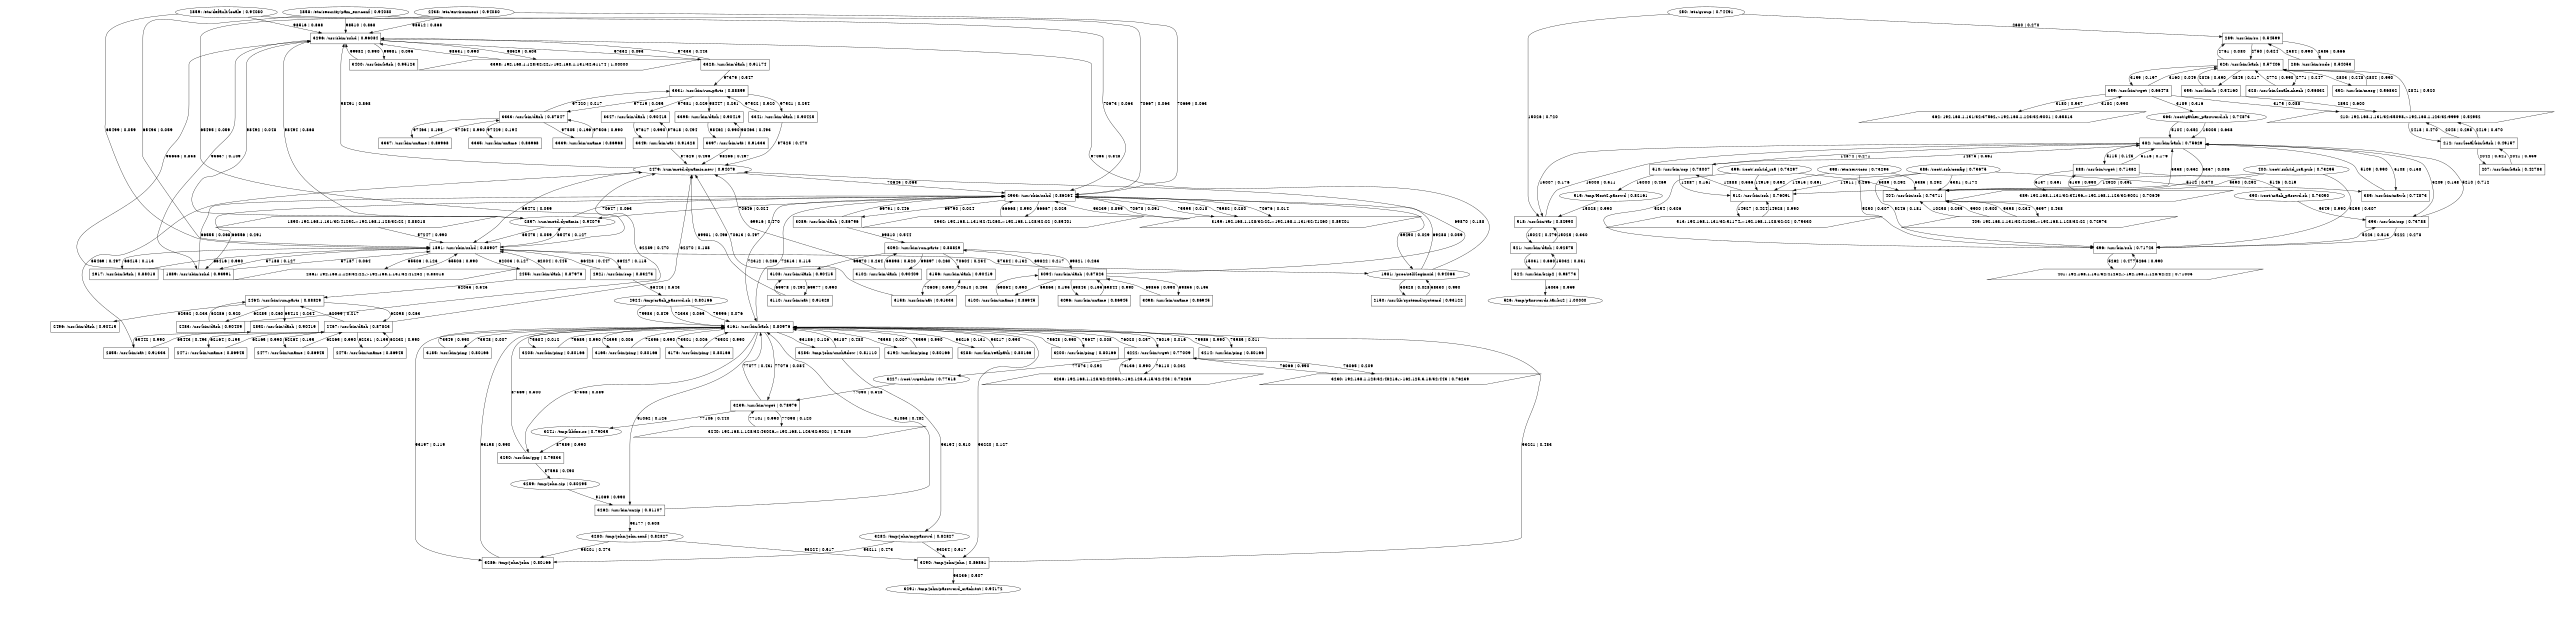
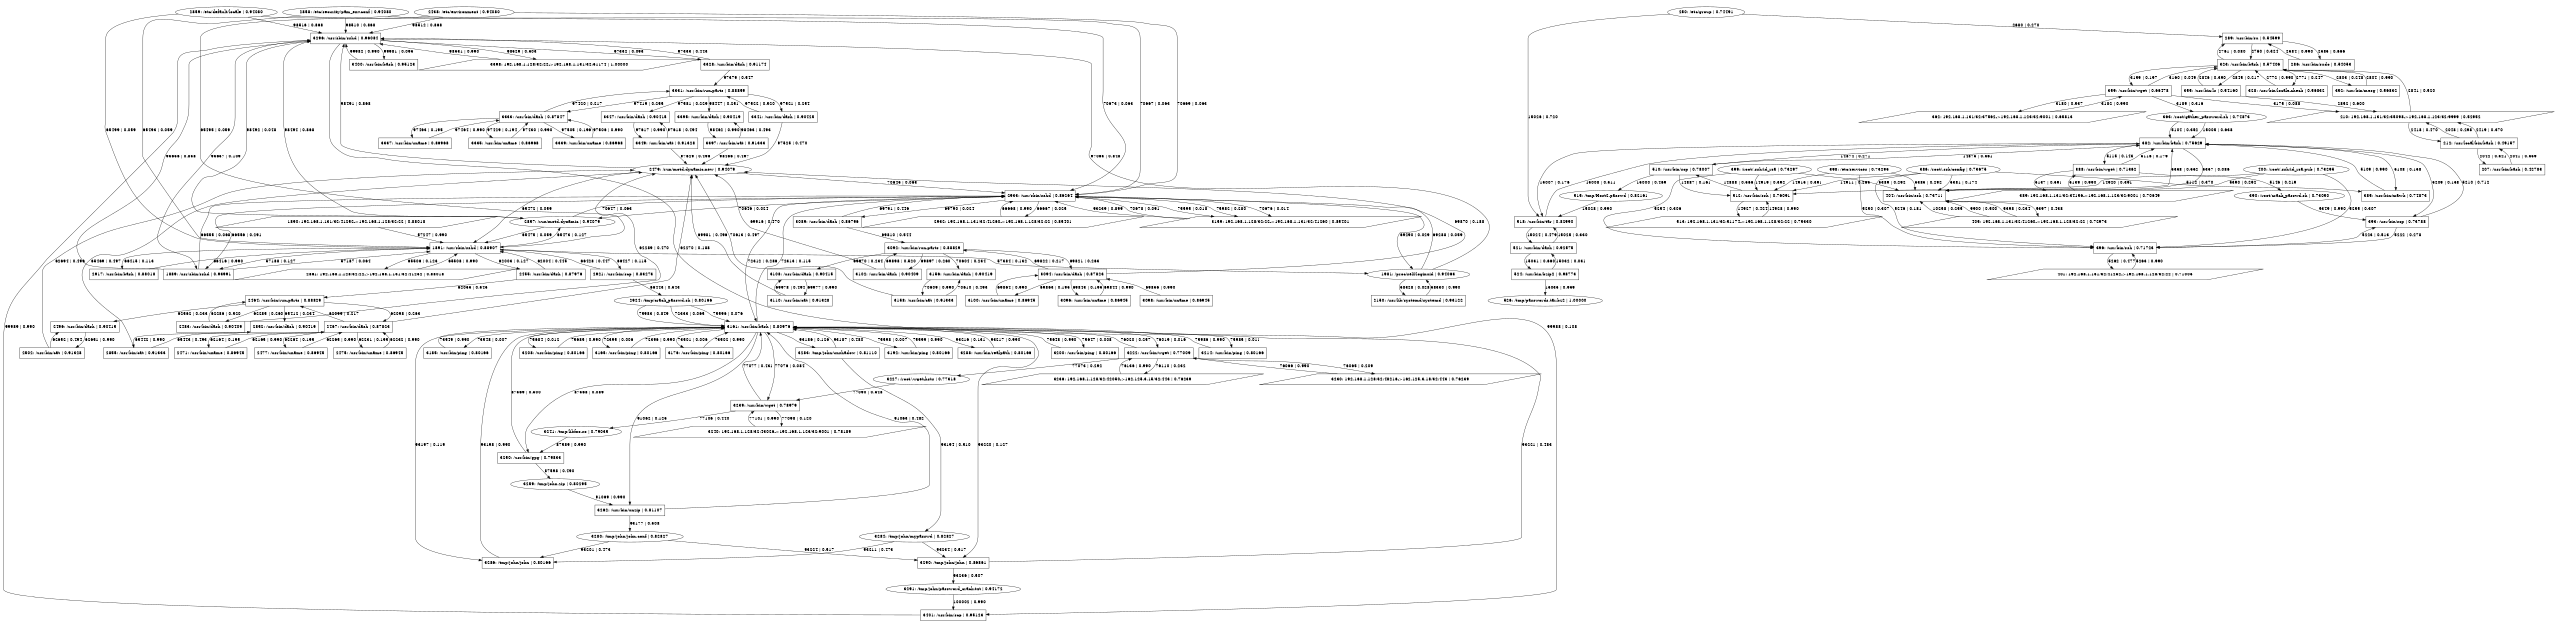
edge "3335: /usr/bin/uname | 0.86968" -> "3333: /usr/bin/dash | 0.87847": added, label "97430 | 0.990"
edge "3094: /usr/bin/dash | 0.87823" -> "3098: /usr/bin/uname | 0.86945": removed, label "69855 | 0.195"
node "2502: /usr/bin/cat | 0.91328": added
node "3401: /usr/bin/scp | 0.95123": added
